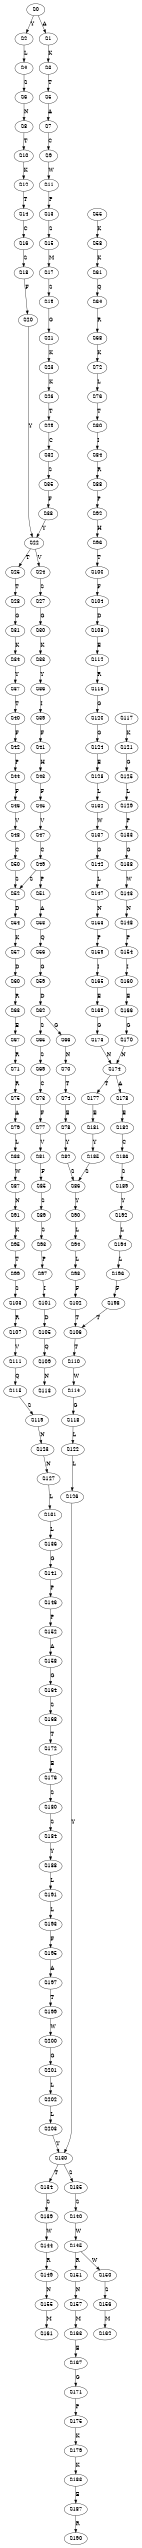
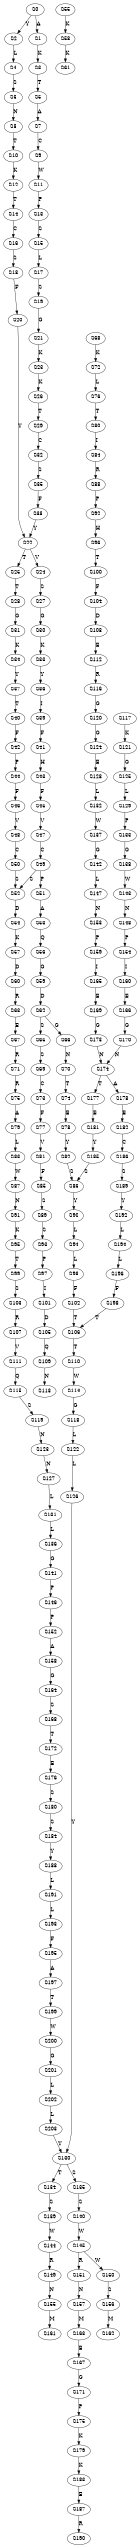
edge "S15" -> "S17": label "M" -> "L"
node "S64": removed
